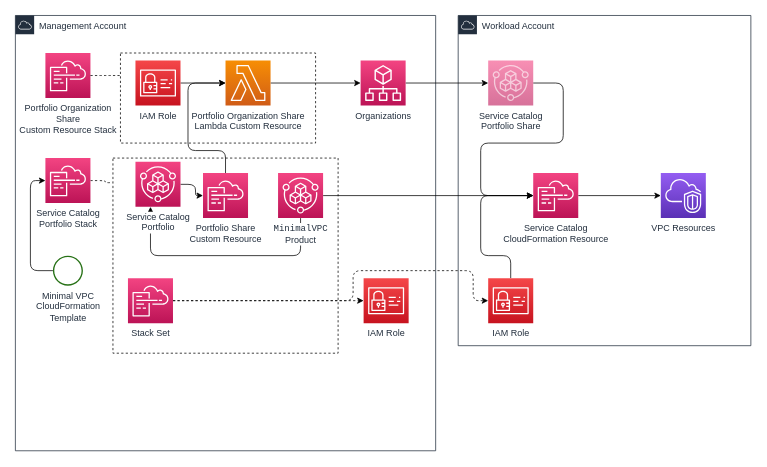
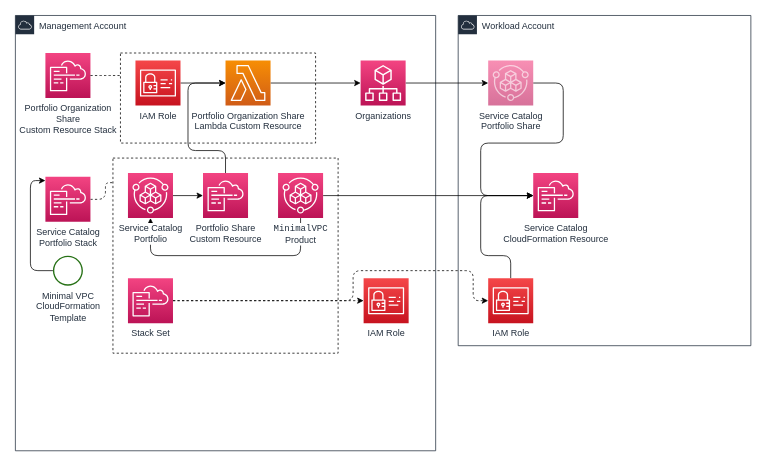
node "Service Catalog Portfolio Stack": moved (68, 180) -> (68, 199)
node "Service Catalog Portfolio": moved (158, 184) -> (150, 195)
edge "Service Catalog CloudFormation Resource" -> "VPC Resources": removed
node "VPC Resources": removed
